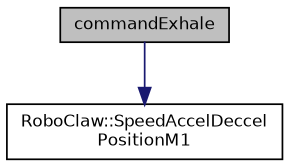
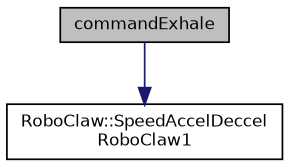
node "RoboClaw::SpeedAccelDeccel PositionM1": label "RoboClaw::SpeedAccelDeccel PositionM1" -> "RoboClaw::SpeedAccelDeccel RoboClaw1"
